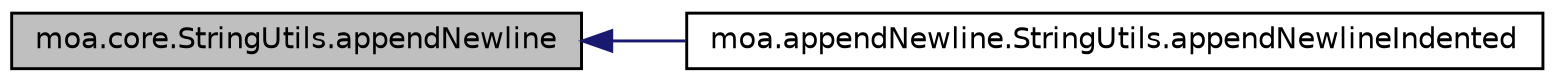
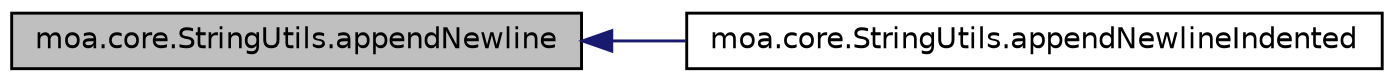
node "moa.appendNewline.StringUtils.appendNewlineIndented": label "moa.appendNewline.StringUtils.appendNewlineIndented" -> "moa.core.StringUtils.appendNewlineIndented"
